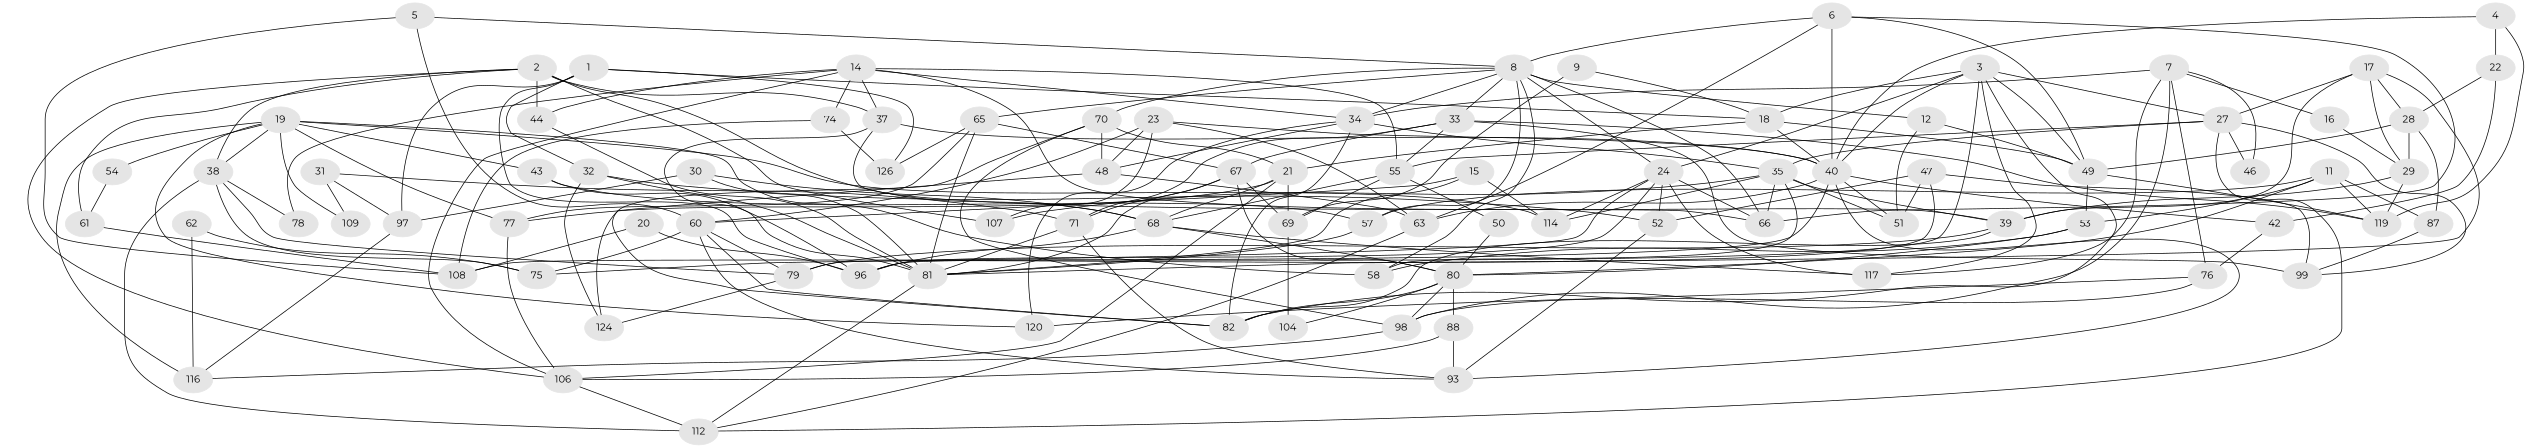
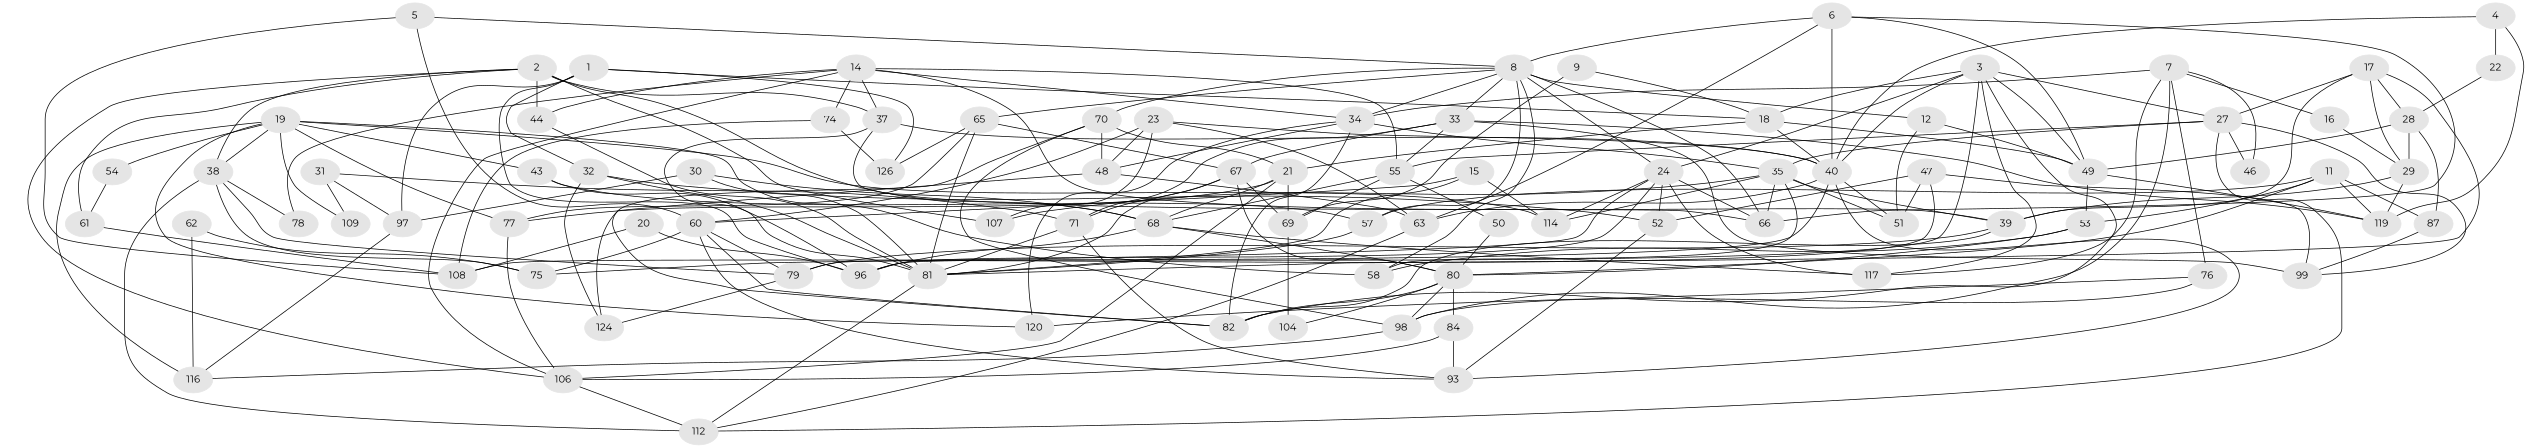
node "42": removed
node "88": label "88" -> "84"
